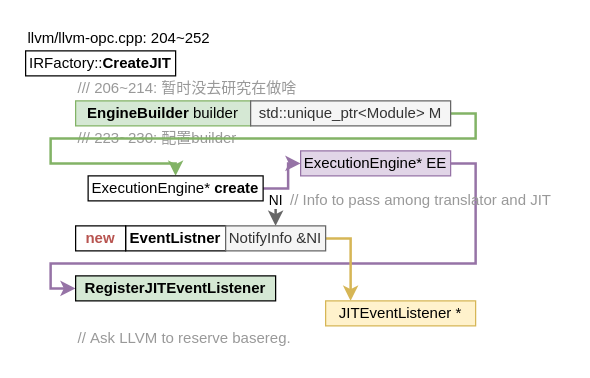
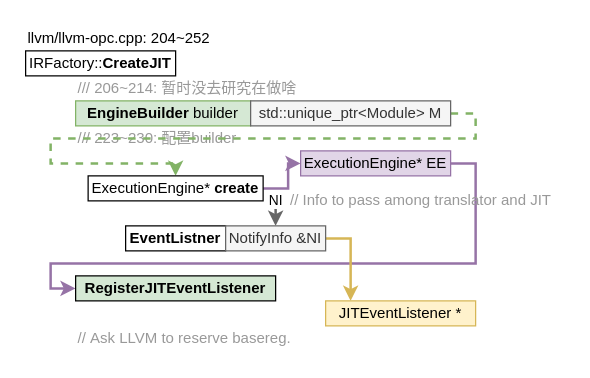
edge "std::unique_ptr<Module> M" -> "ExecutionEngine* create": style solid -> dashed
node "new": removed
